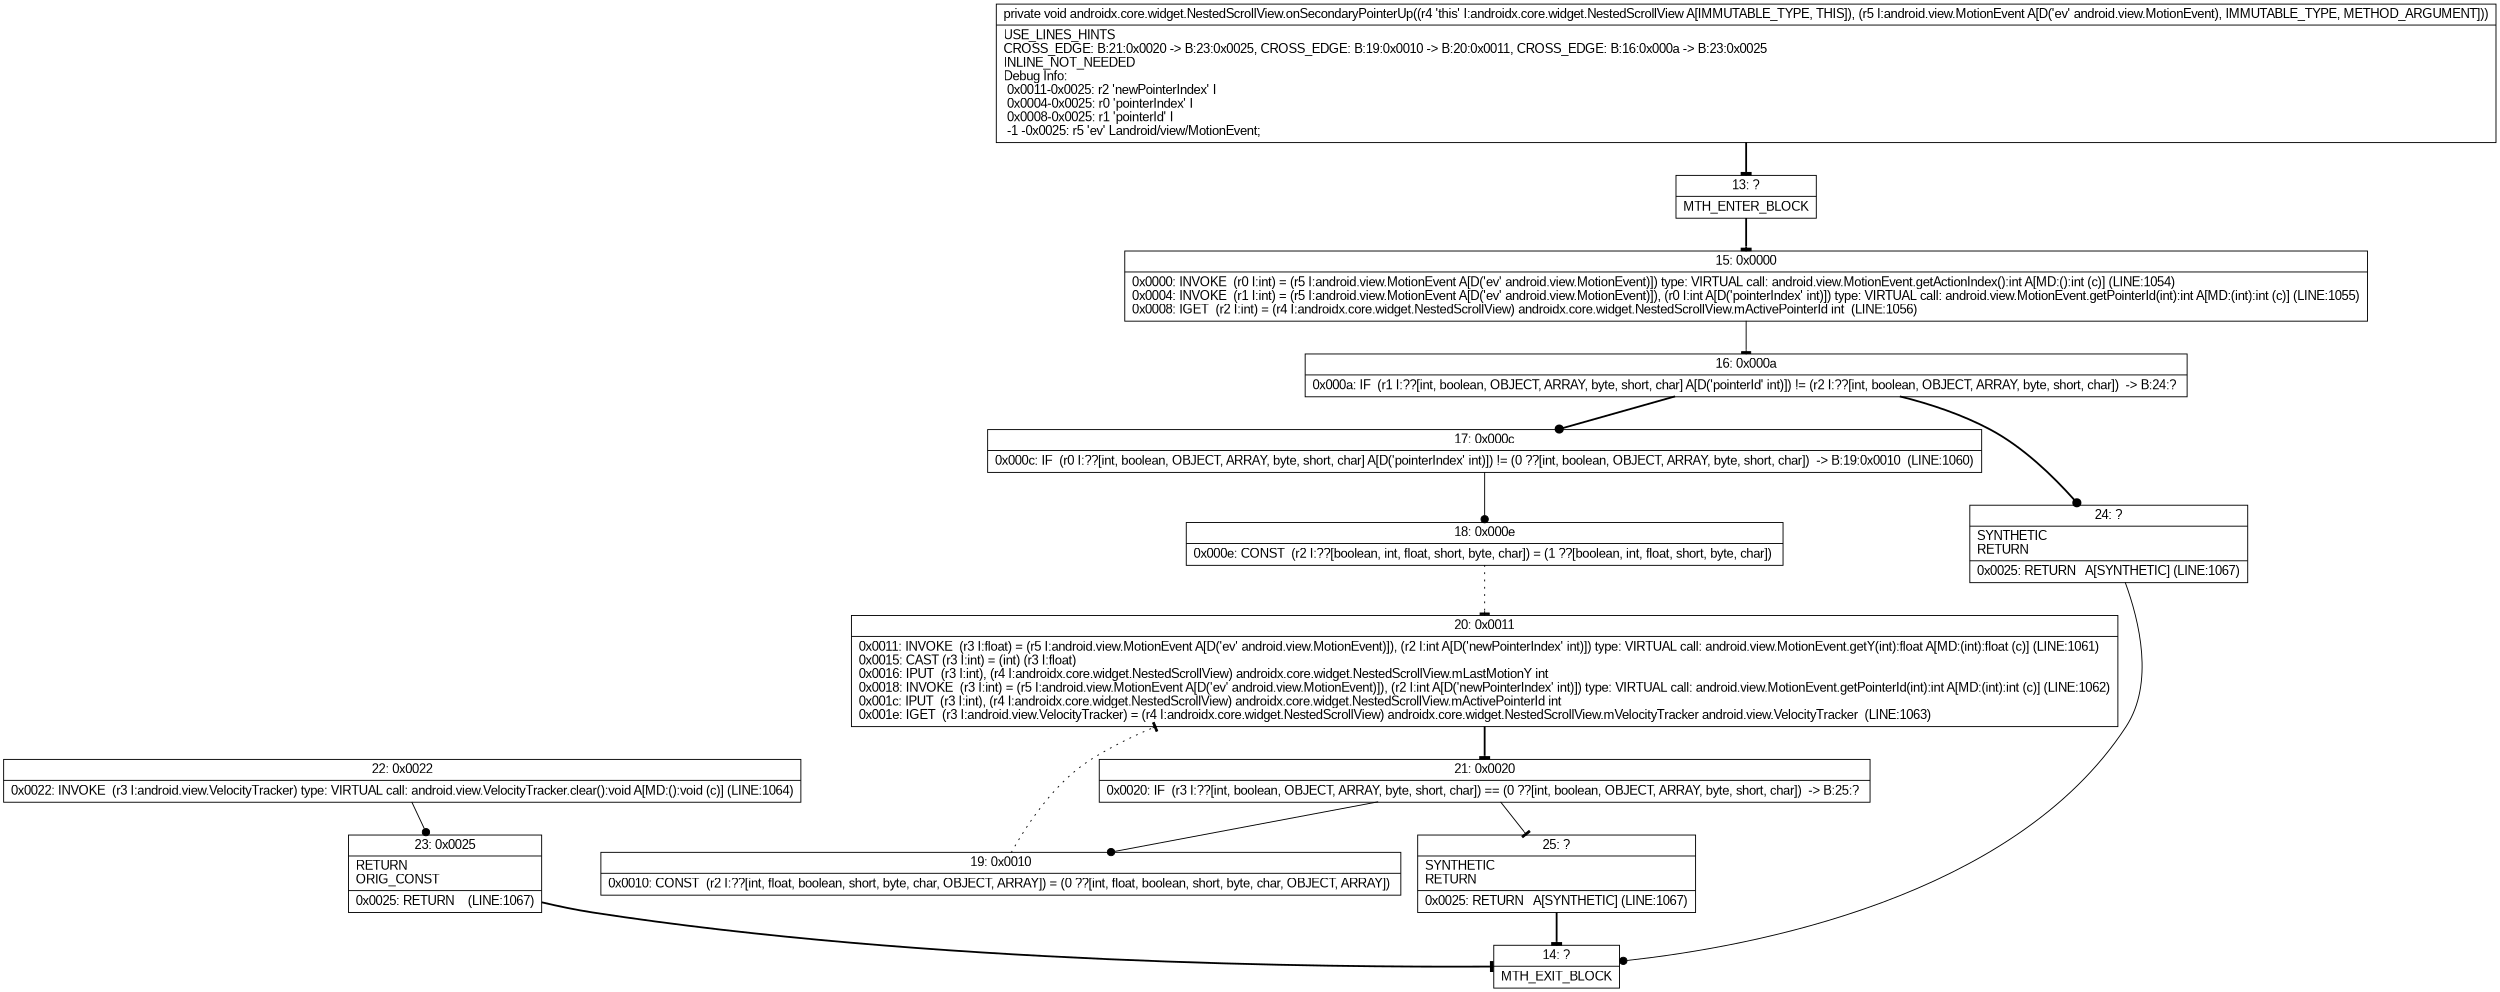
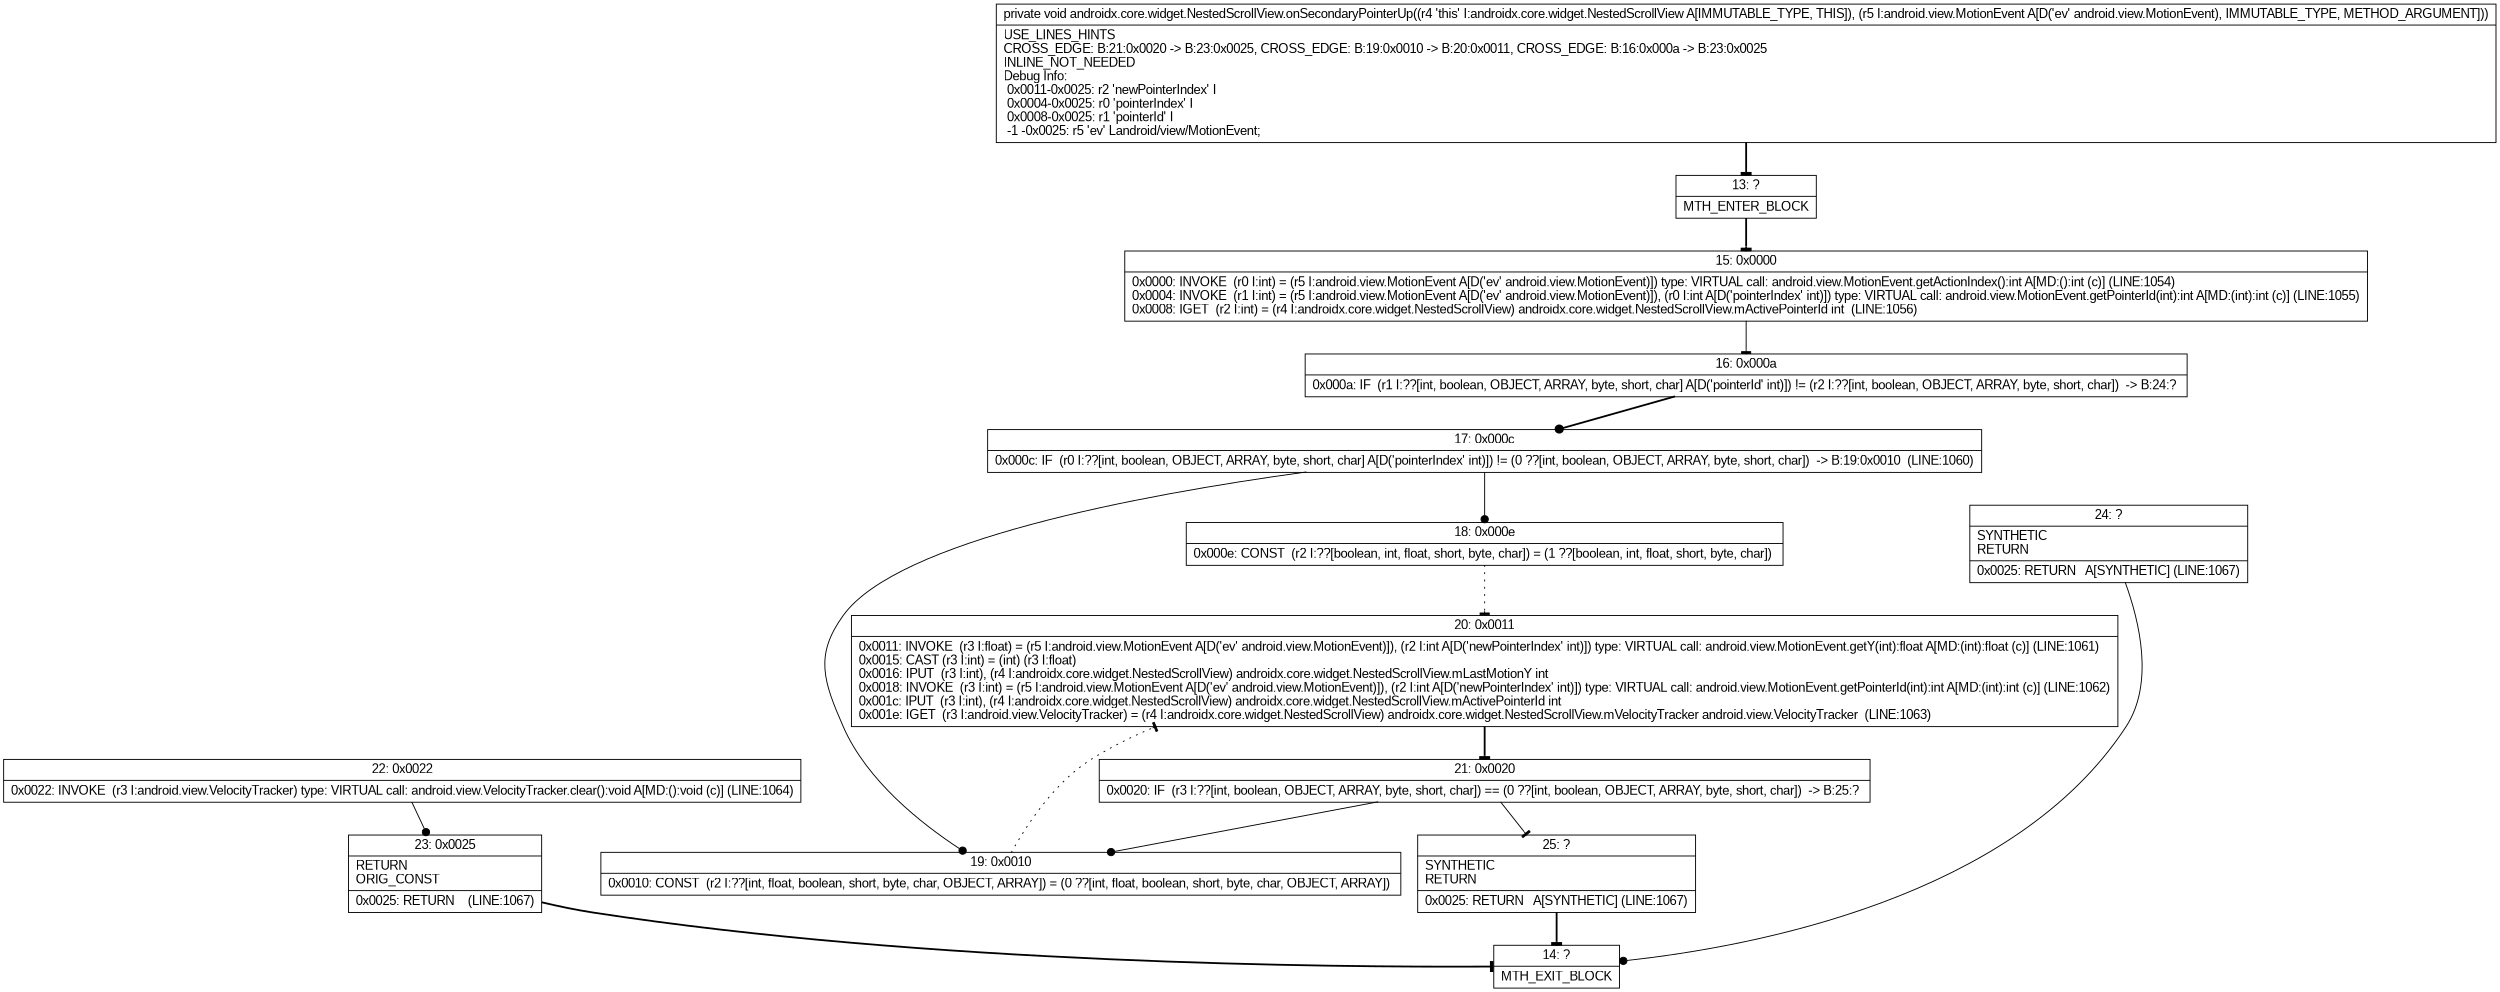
edge "16: 0x000a" -> "24: ?": removed
edge "17: 0x000c" -> "19: 0x0010": added
